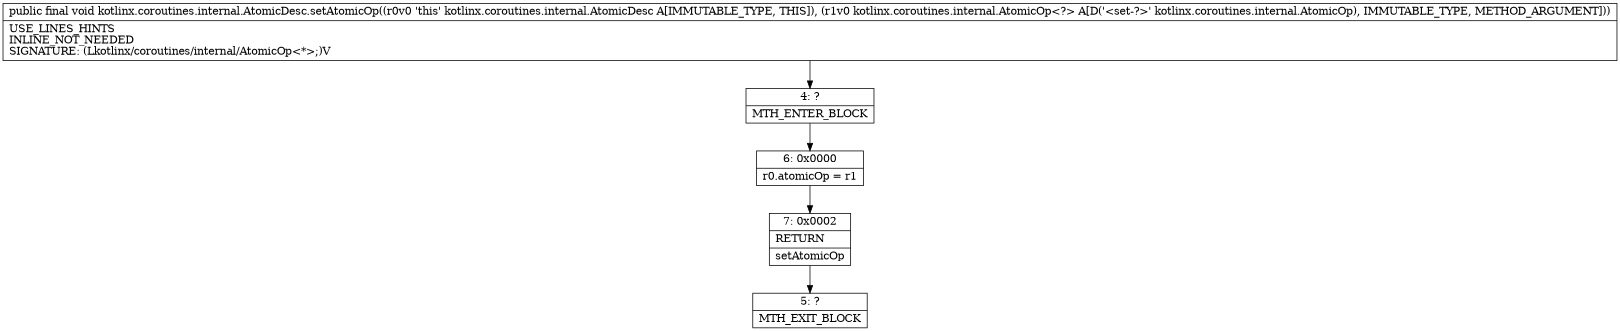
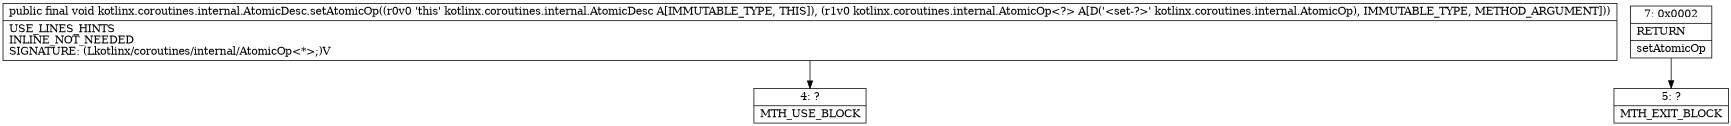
node "4: ?": text "MTH_ENTER_BLOCK" -> "MTH_USE_BLOCK"
node "6: 0x0000": removed
